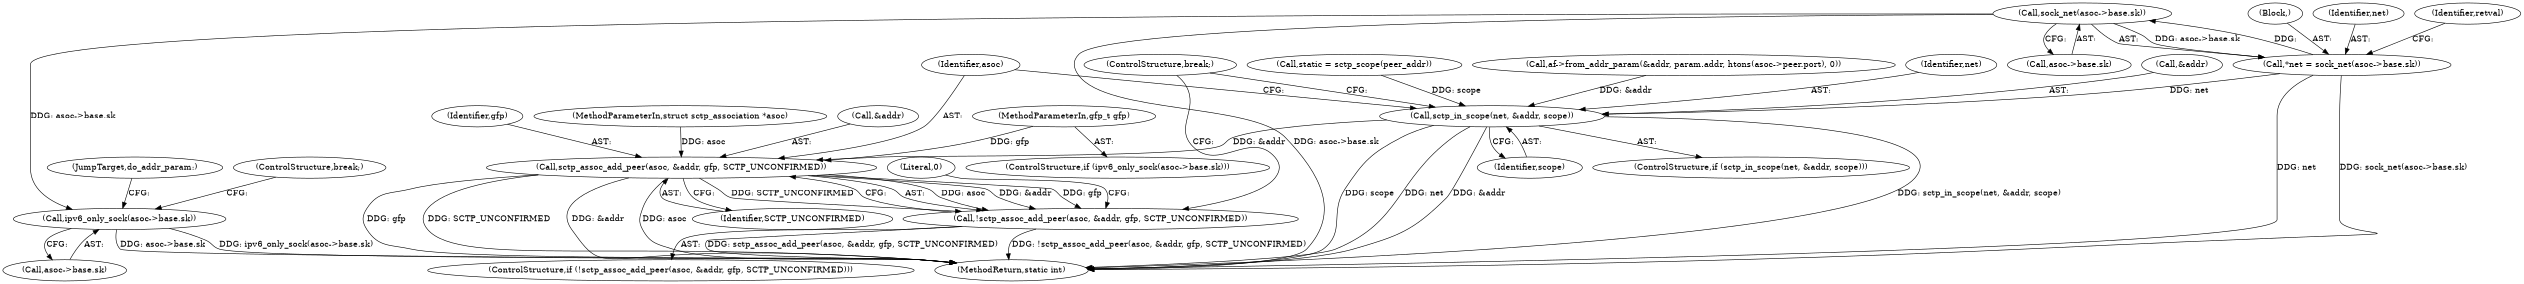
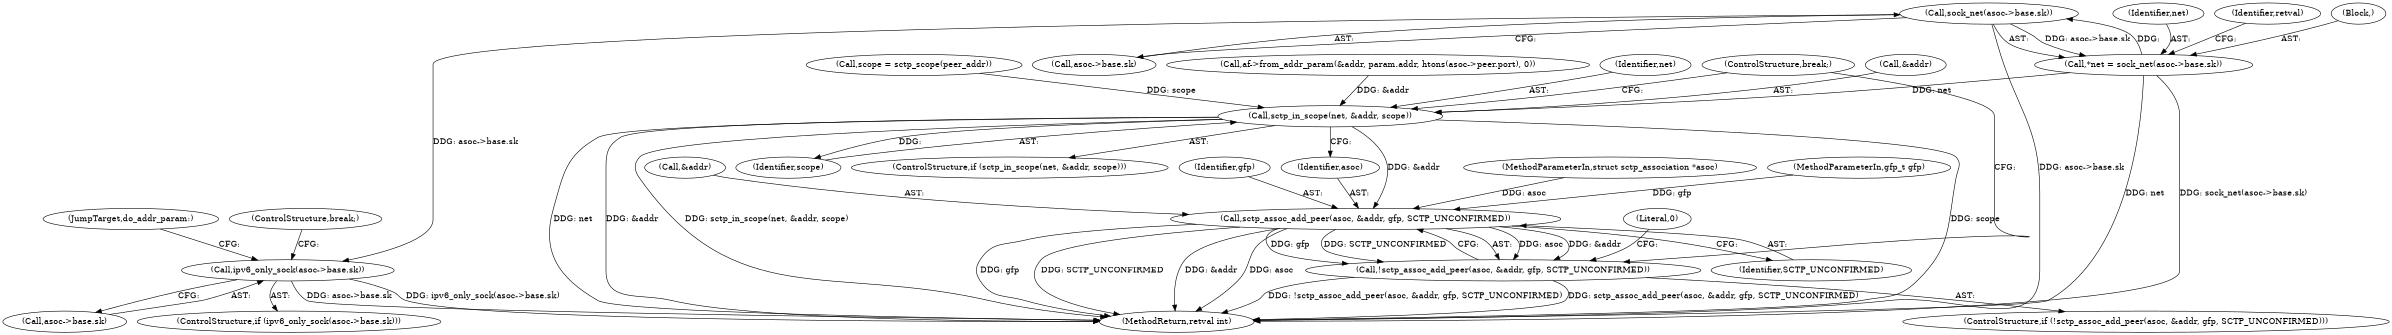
node "(Call,static = sctp_scope(peer_addr))": label "(Call,static = sctp_scope(peer_addr))" -> "(Call,scope = sctp_scope(peer_addr))"
edge "(Identifier,asoc)" -> "(Call,sctp_in_scope(net, &addr, scope))": reversed
edge "(MethodParameterIn,gfp_t gfp)" -> "(ControlStructure,if (ipv6_only_sock(asoc->base.sk)))": now "(Call,ipv6_only_sock(asoc->base.sk))" -> "(ControlStructure,if (ipv6_only_sock(asoc->base.sk)))"
edge "(Call,sctp_in_scope(net, &addr, scope))" -> "(Identifier,scope)": label "CFG: " -> "DDG: "
node "(MethodReturn,static int)": label "(MethodReturn,static int)" -> "(MethodReturn,retval int)"
